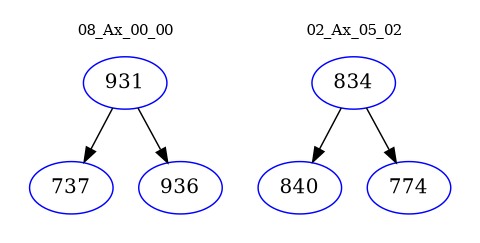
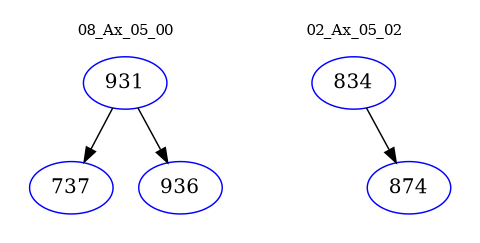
cluster "08_Ax_00_00": label "08_Ax_00_00" -> "08_Ax_05_00"
node "840": removed
node "774": label "774" -> "874"
